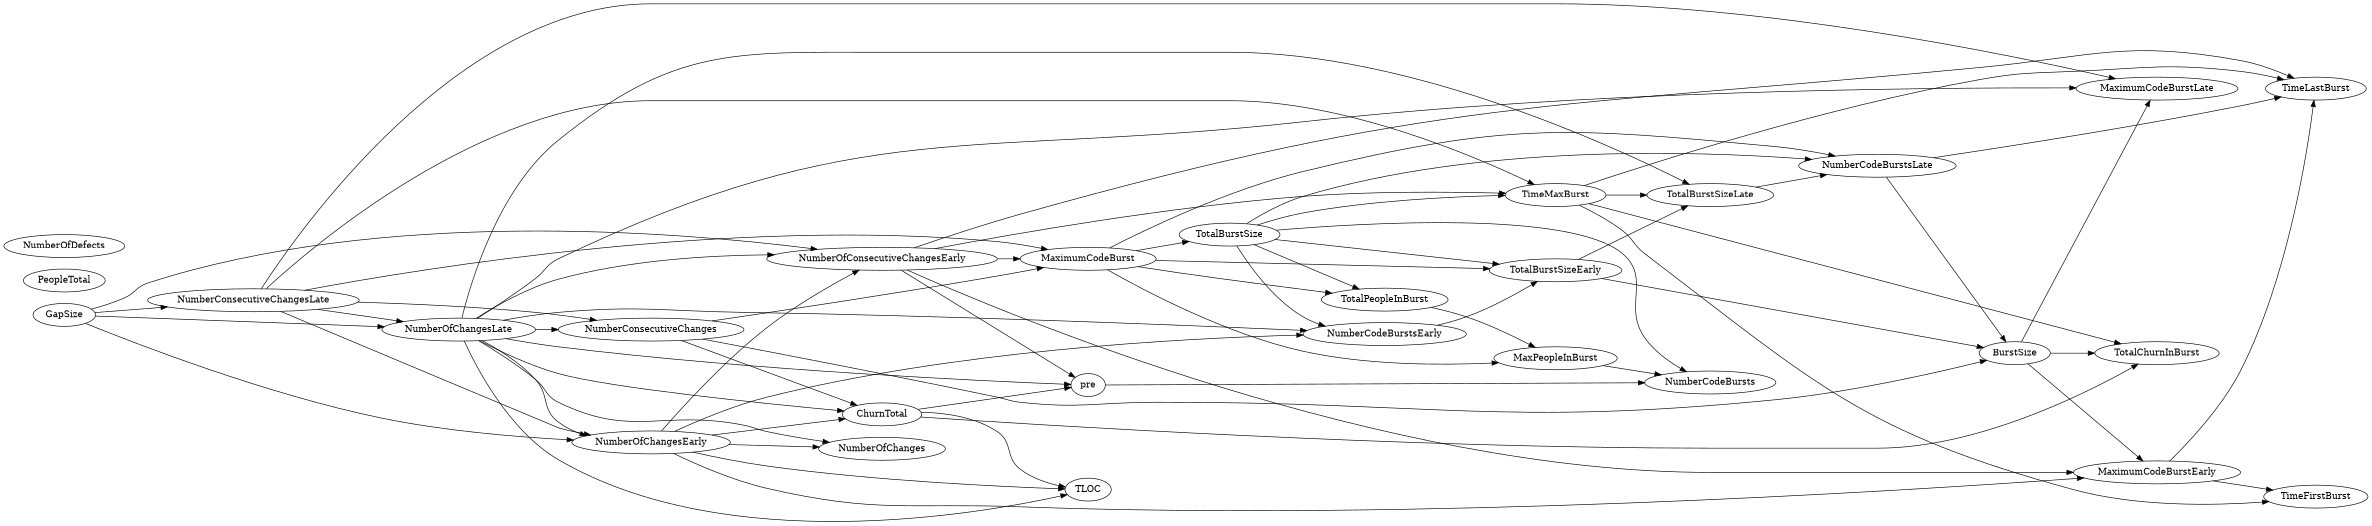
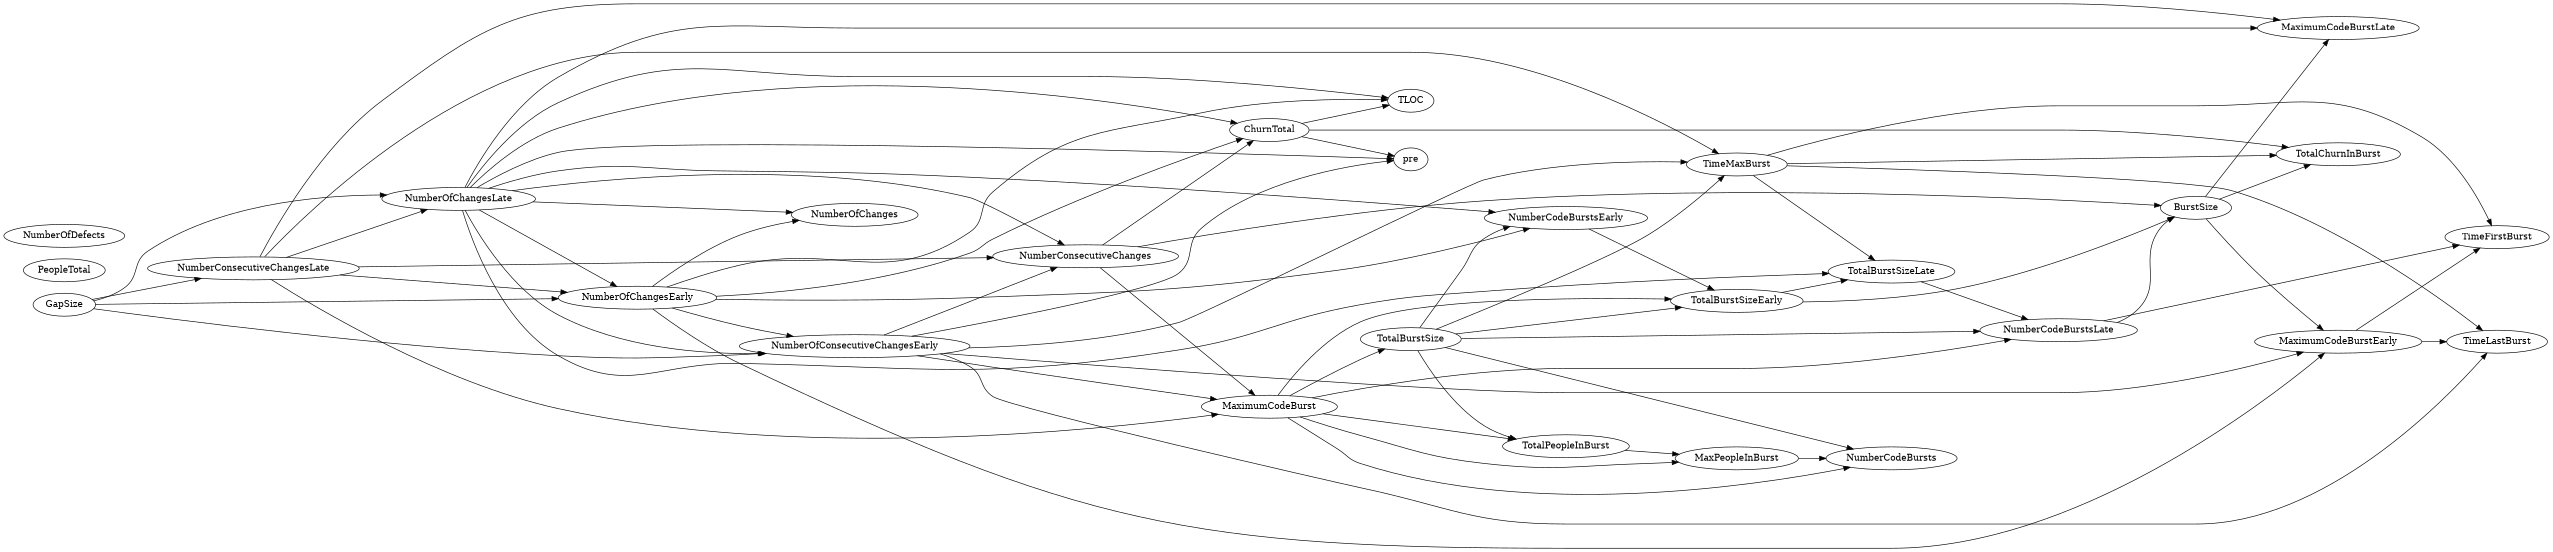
edge "NumberCodeBurstsLate" -> "TimeLastBurst": now "NumberCodeBurstsLate" -> "TimeFirstBurst"
edge "NumberOfConsecutiveChangesEarly" -> "NumberConsecutiveChanges": added
edge "pre" -> "NumberCodeBursts": now "MaximumCodeBurst" -> "NumberCodeBursts"
